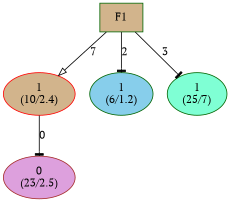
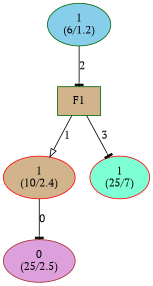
edge "F1" -> "1 (6/1.2)": reversed
edge "F1" -> "1 (10/2.4)": label "7" -> "1"
node "1 (25/7)": color darkgreen -> red
node "0 (23/2.5)": label "0 (23/2.5)" -> "0 (25/2.5)"
